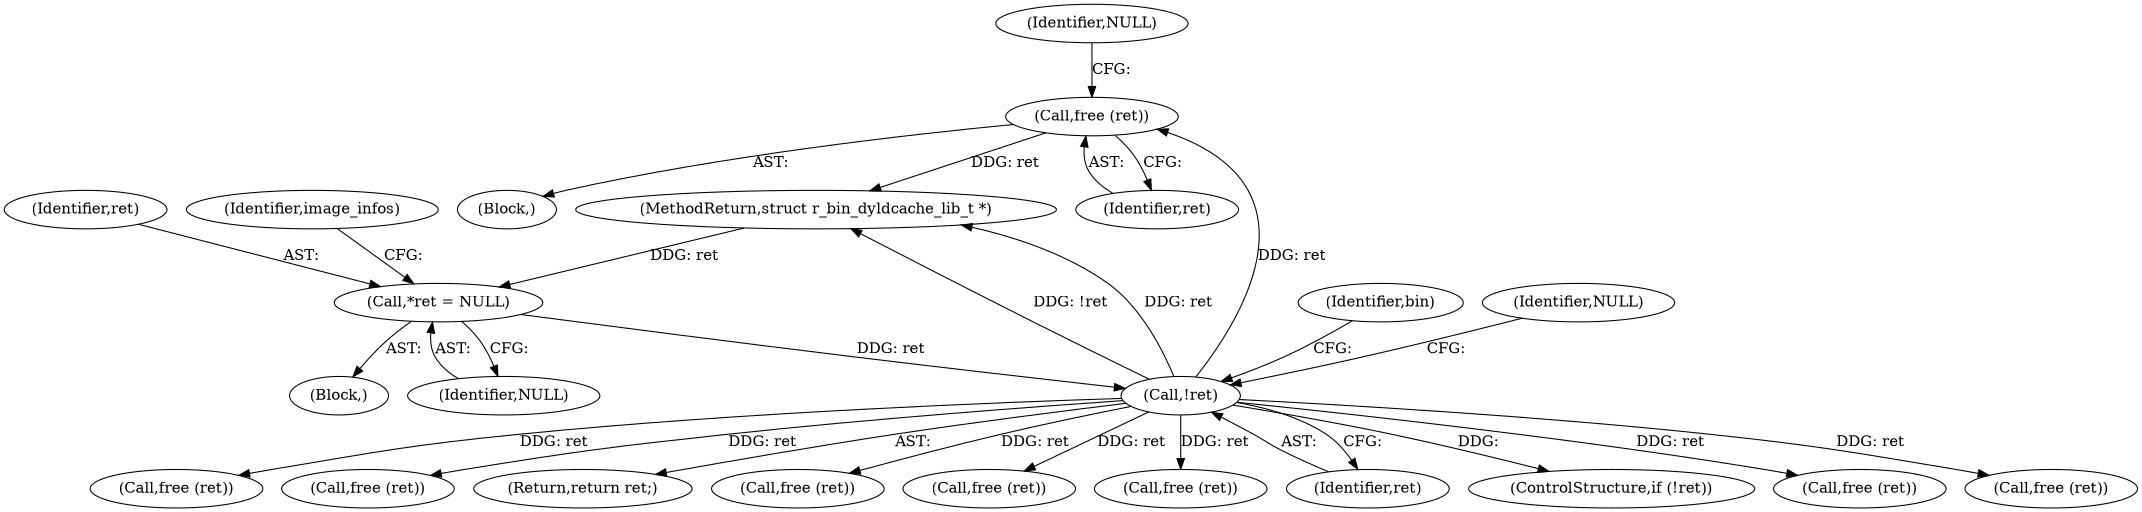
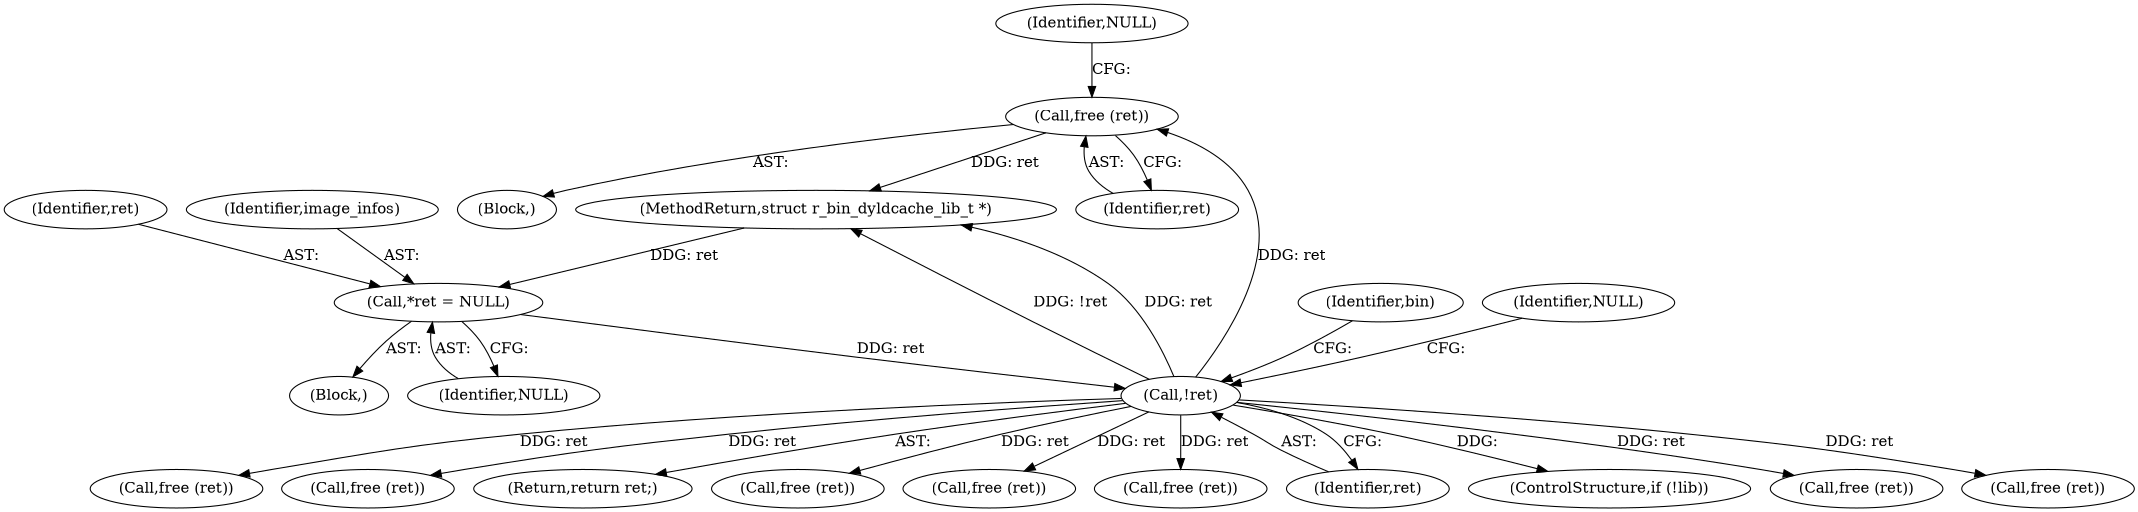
edge "(Identifier,image_infos)" -> "(Call,*ret = NULL)": label "CFG: " -> "AST: "
node "(ControlStructure,if (!ret))": label "(ControlStructure,if (!ret))" -> "(ControlStructure,if (!lib))"
